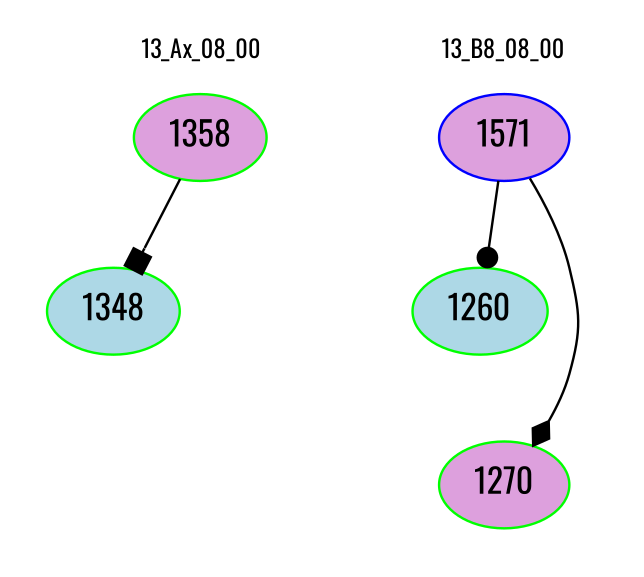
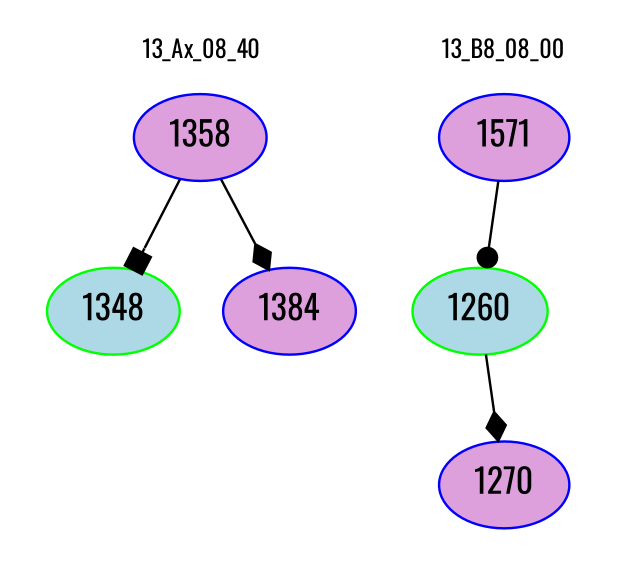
cluster "13_Ax_08_00": label "13_Ax_08_00" -> "13_Ax_08_40"
node "1358": color green -> blue
edge "1571" -> "1270": now "1260" -> "1270"
node "1384": added
node "1270": color green -> blue
